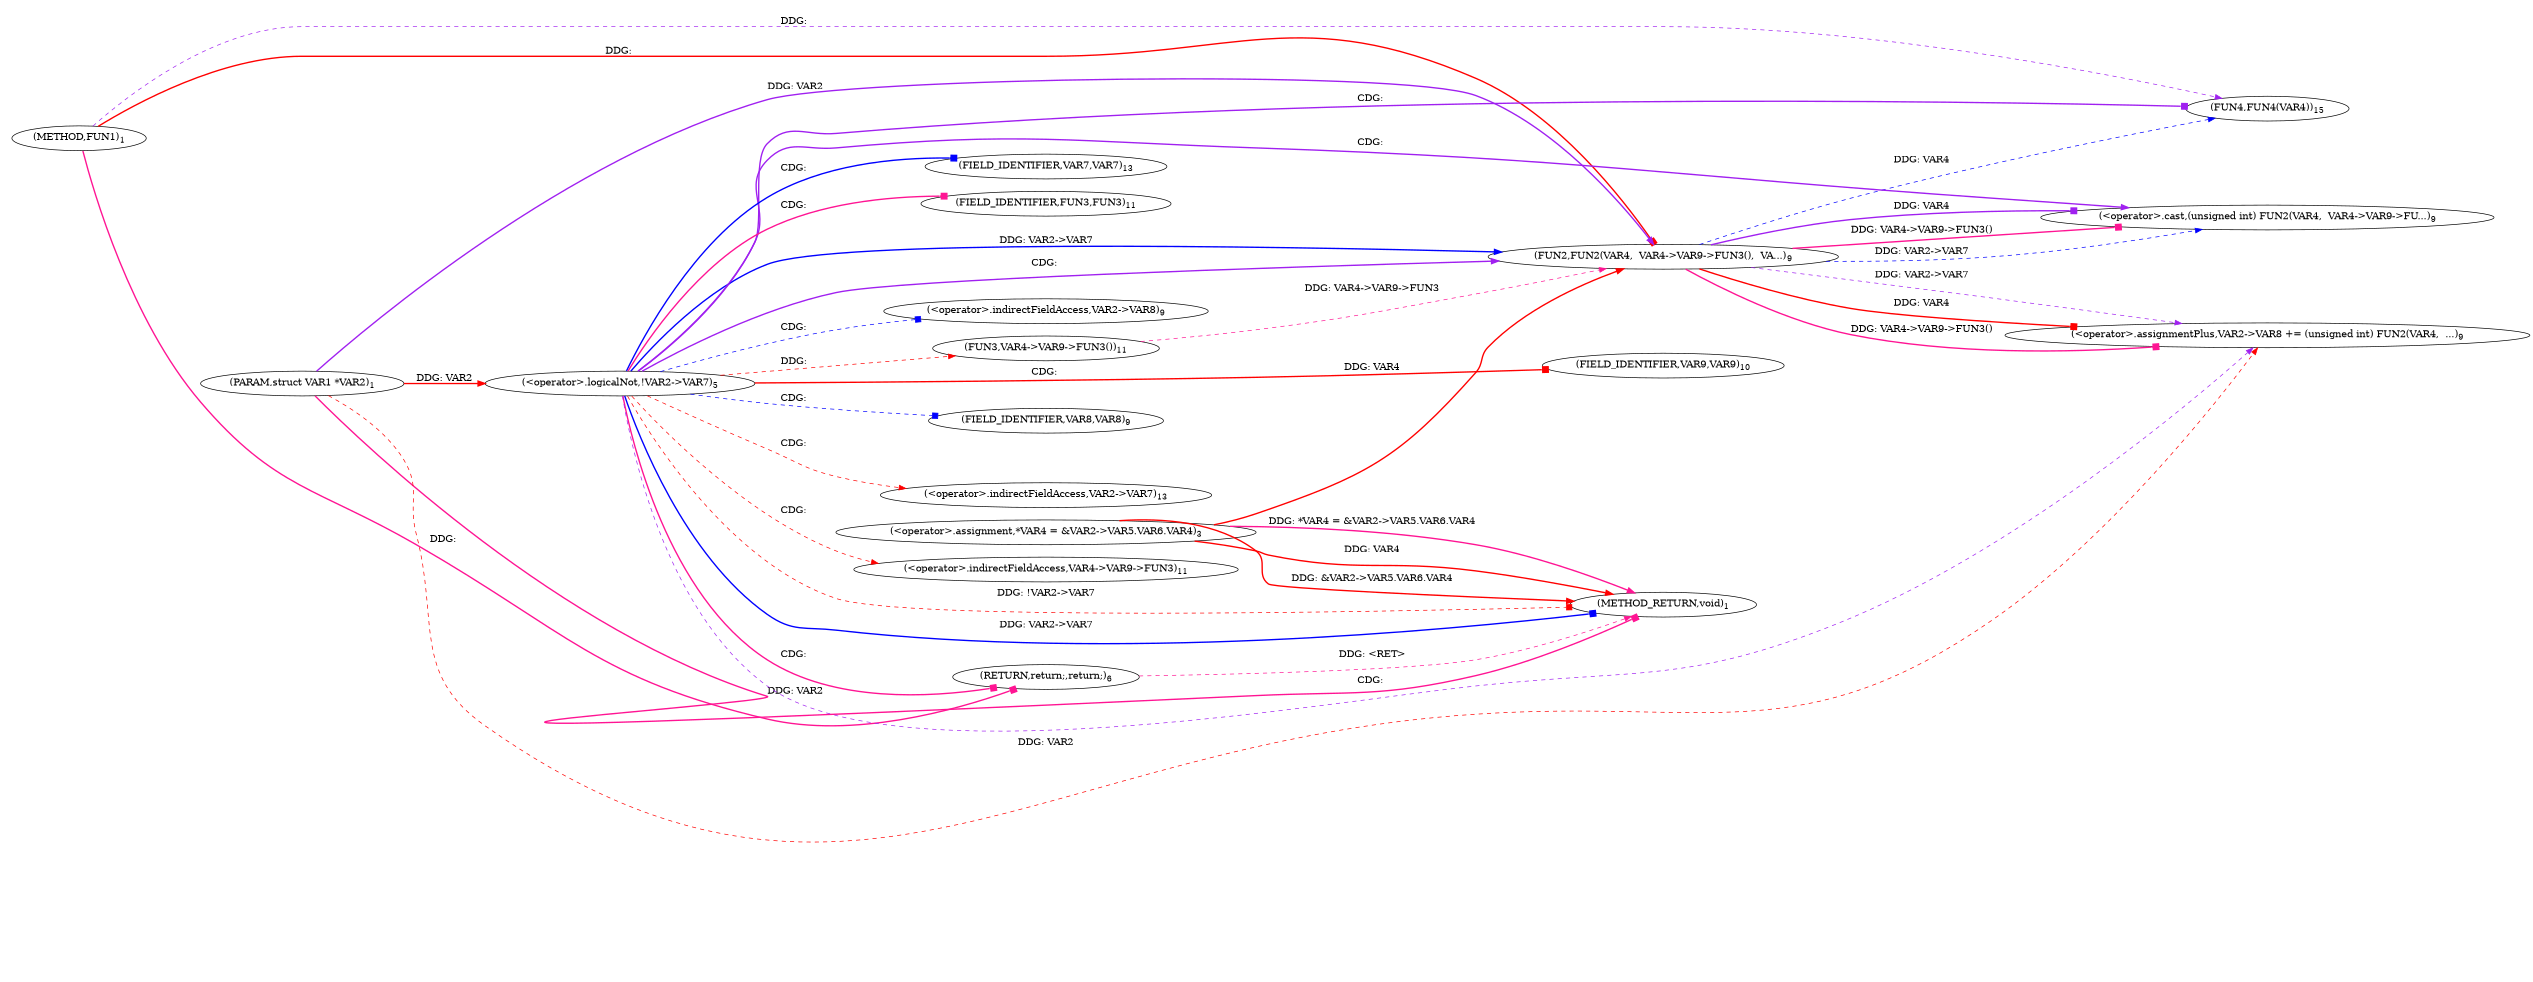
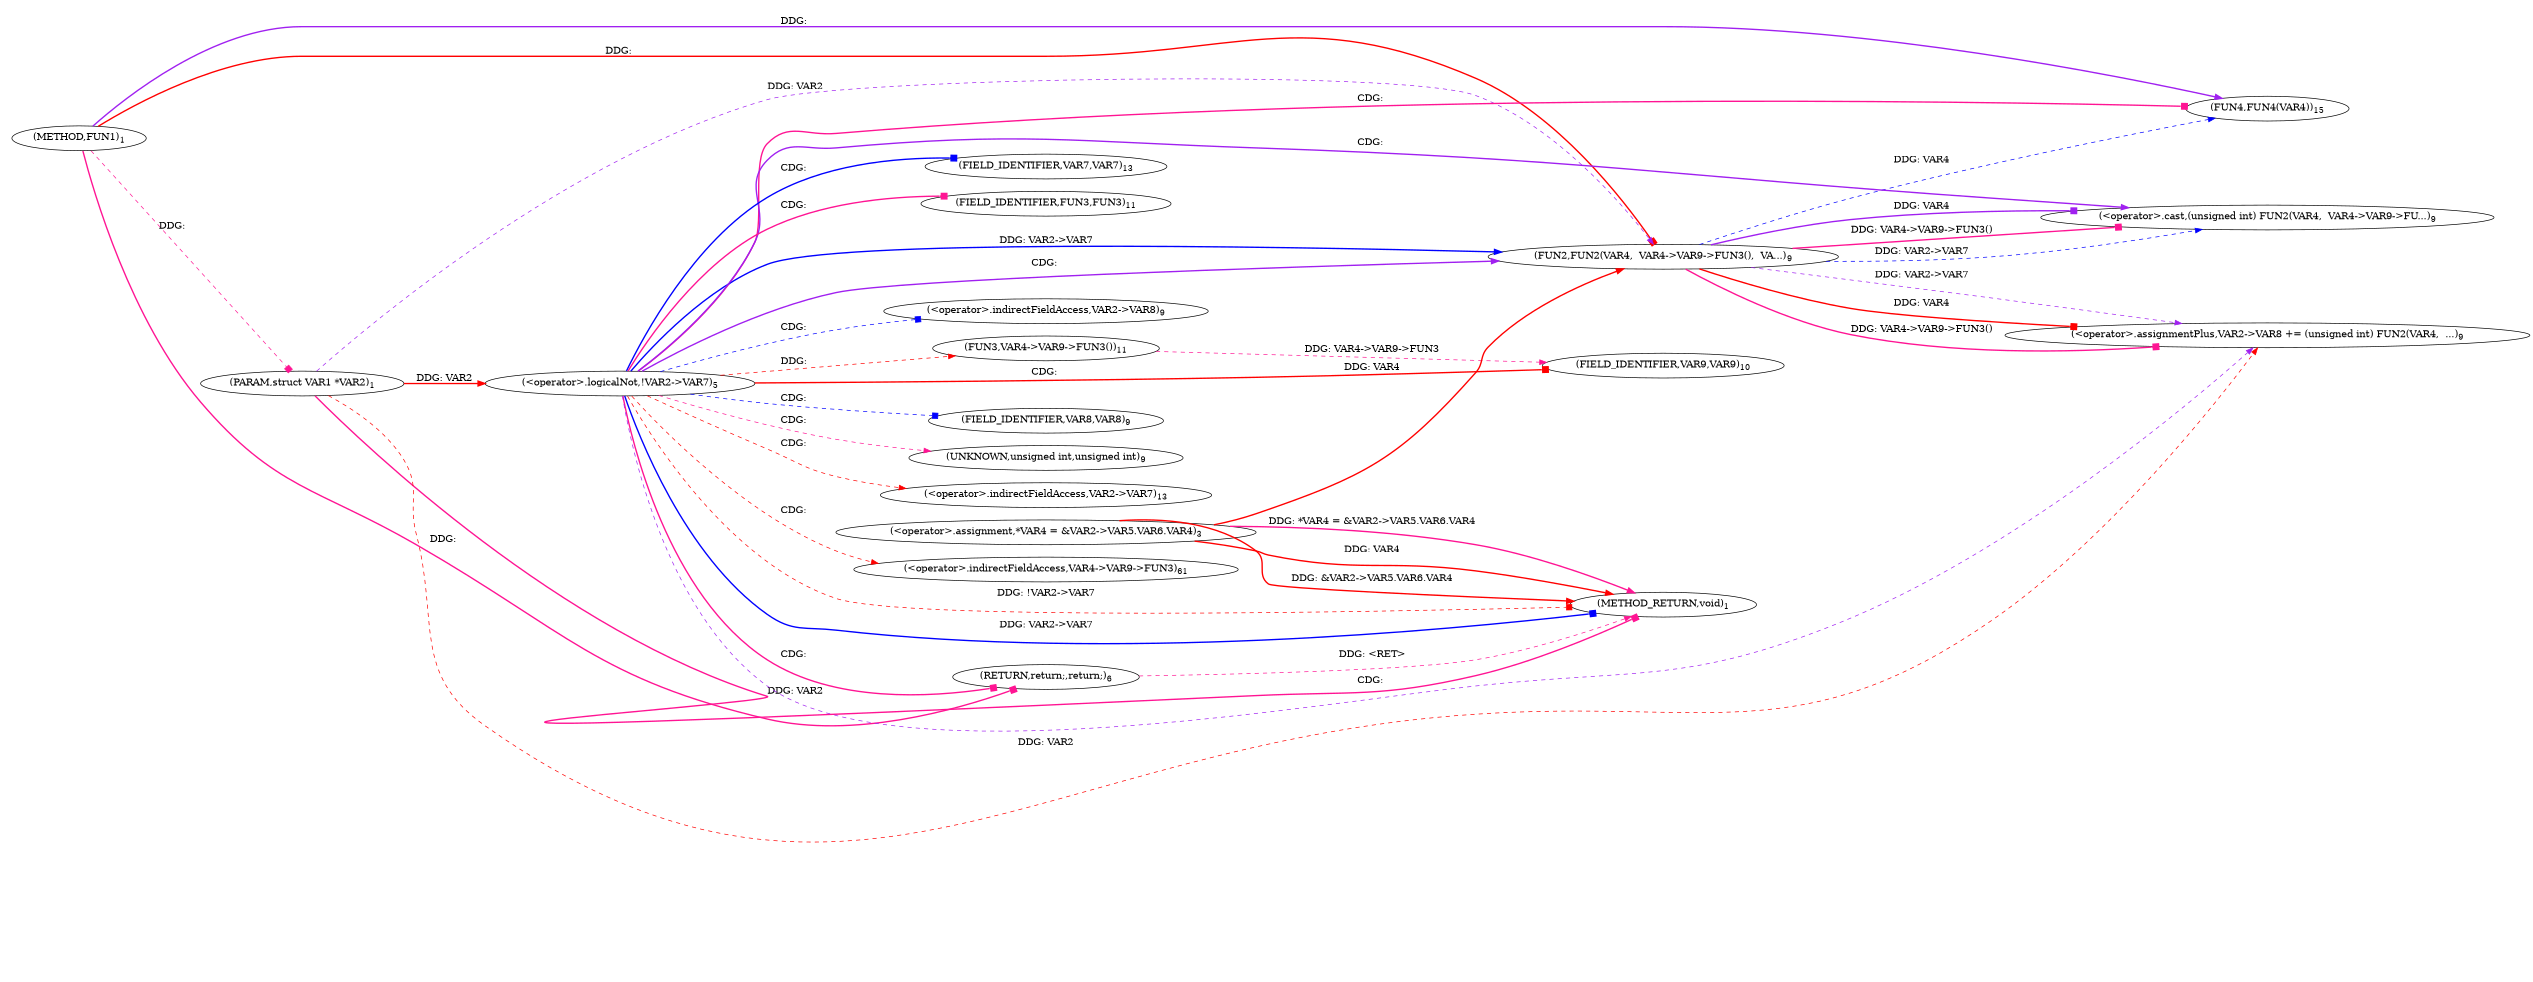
edge "(METHOD,FUN1)" -> "(FUN4,FUN4(VAR4))": style dashed -> bold
edge "(PARAM,struct VAR1 *VAR2)" -> "(FUN2,FUN2(VAR4,  VAR4->VAR9->FUN3(),  VA...)": style bold -> dashed
edge "(<operator>.logicalNot,!VAR2->VAR7)" -> "(FUN4,FUN4(VAR4))": color purple -> deeppink
edge "(METHOD,FUN1)" -> "(PARAM,struct VAR1 *VAR2)": added, label "DDG:"
edge "(FUN3,VAR4->VAR9->FUN3())" -> "(FUN2,FUN2(VAR4,  VAR4->VAR9->FUN3(),  VA...)": now "(FUN3,VAR4->VAR9->FUN3())" -> "(FIELD_IDENTIFIER,VAR9,VAR9)"
node "(UNKNOWN,unsigned int,unsigned int)": added
node "(<operator>.indirectFieldAccess,VAR4->VAR9->FUN3)": text "11" -> "61"
